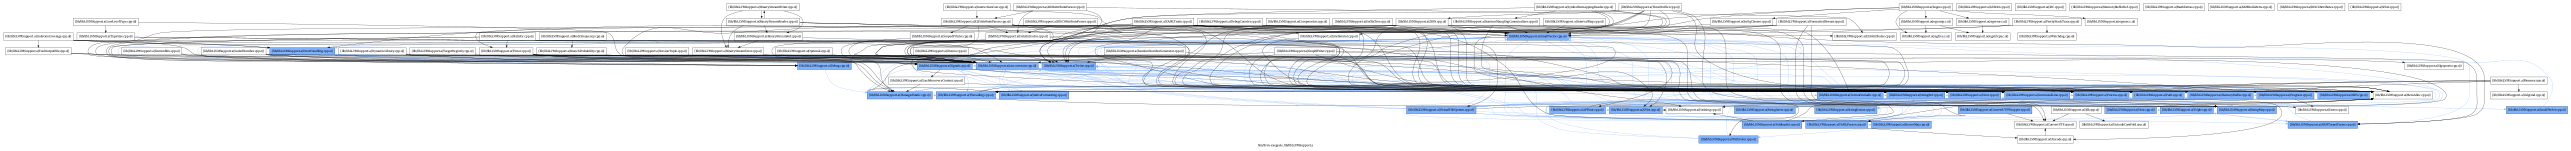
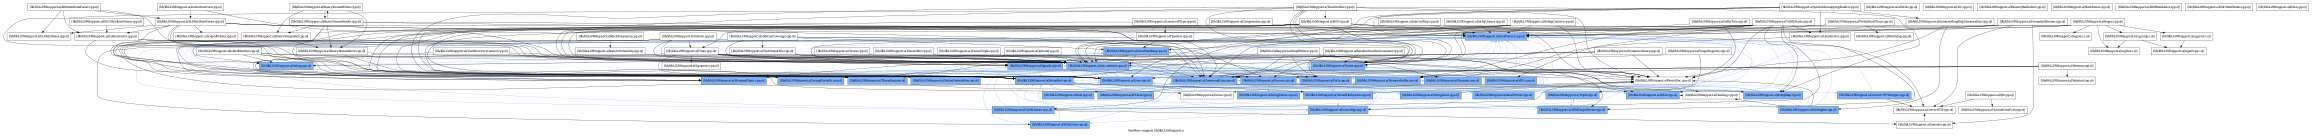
edge "{lib/libLLVMSupport.a(Regex.cpp.o)}" -> "{lib/libLLVMSupport.a(IntEqClasses.cpp.o)}": now "{lib/libLLVMSupport.a(Regex.cpp.o)}" -> "{lib/libLLVMSupport.a(SmallVector.cpp.o)}"
edge "{lib/libLLVMSupport.a(Signals.cpp.o)}" -> "{lib/libLLVMSupport.a(CrashRecoveryContext.cpp.o)}": reversed
edge "{lib/libLLVMSupport.a(DynamicLibrary.cpp.o)}" -> "{lib/libLLVMSupport.a(StringMap.cpp.o)}": removed
